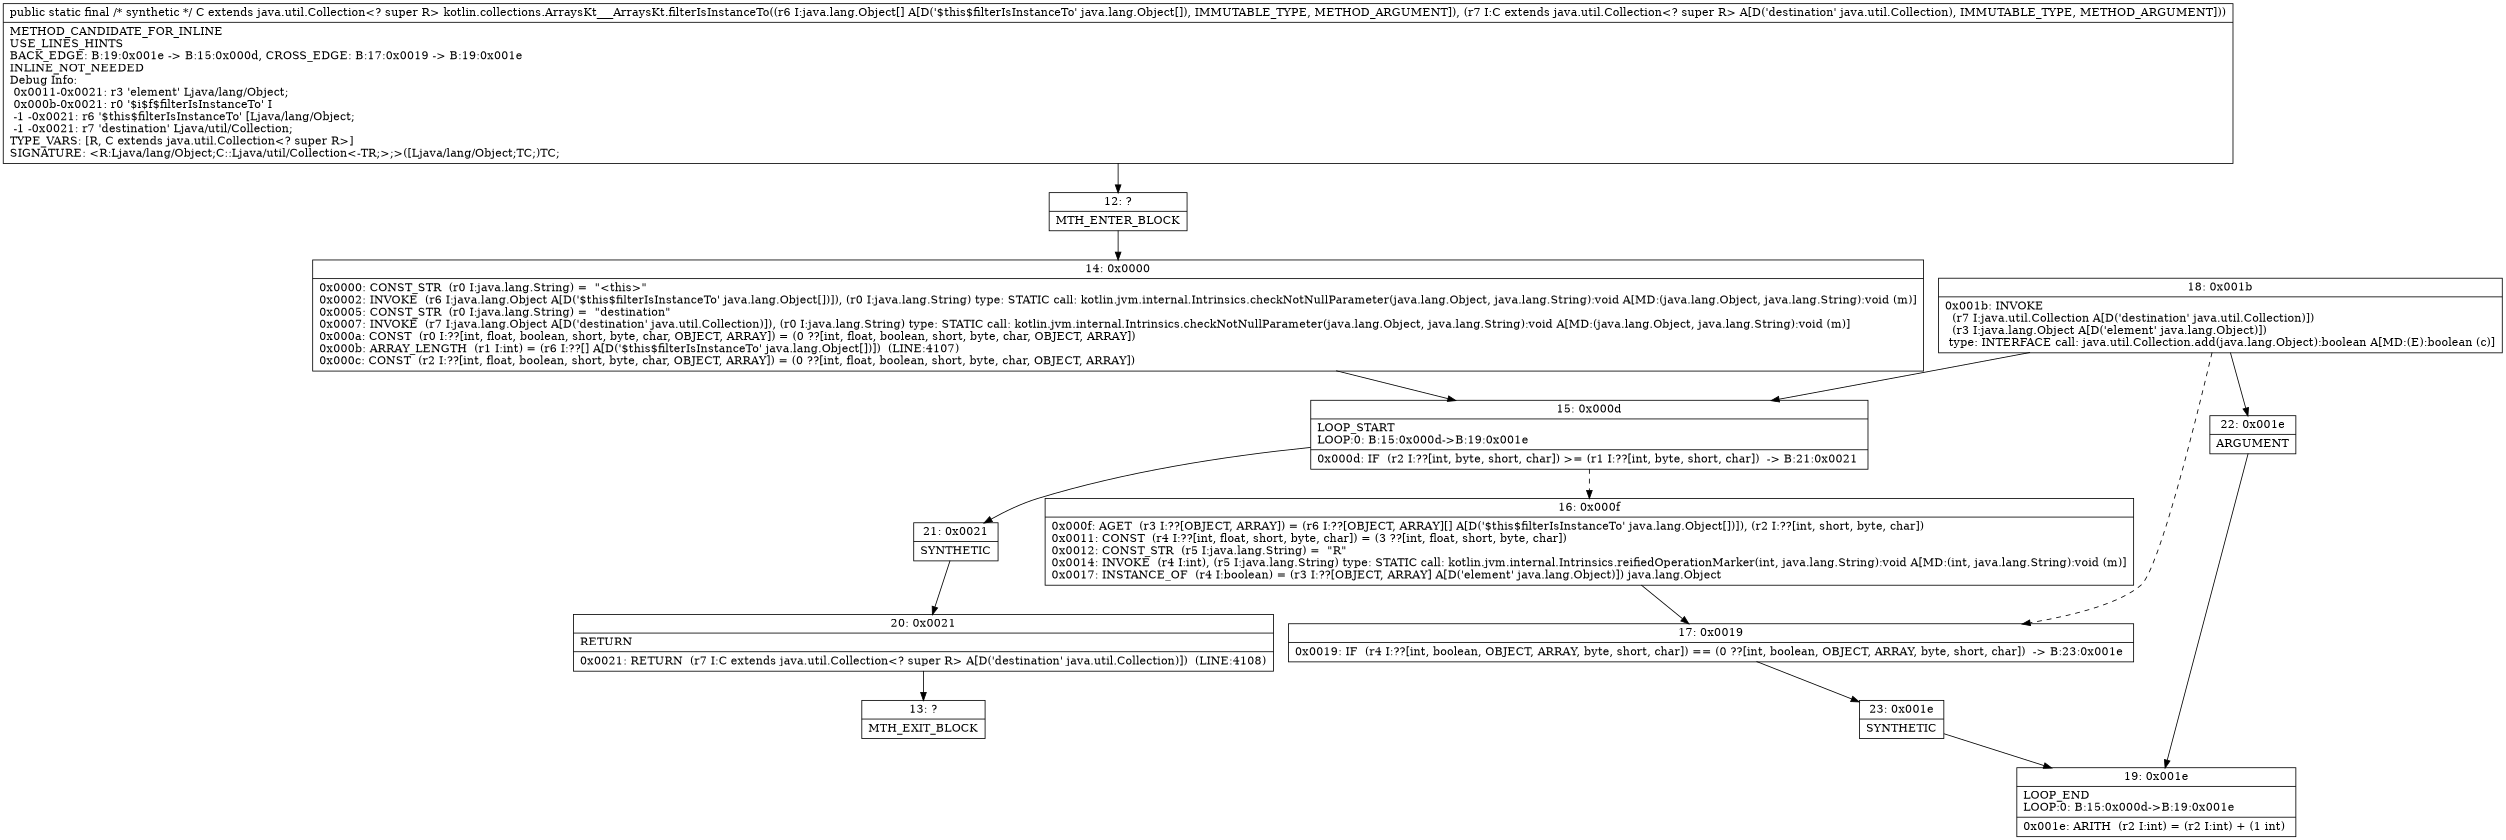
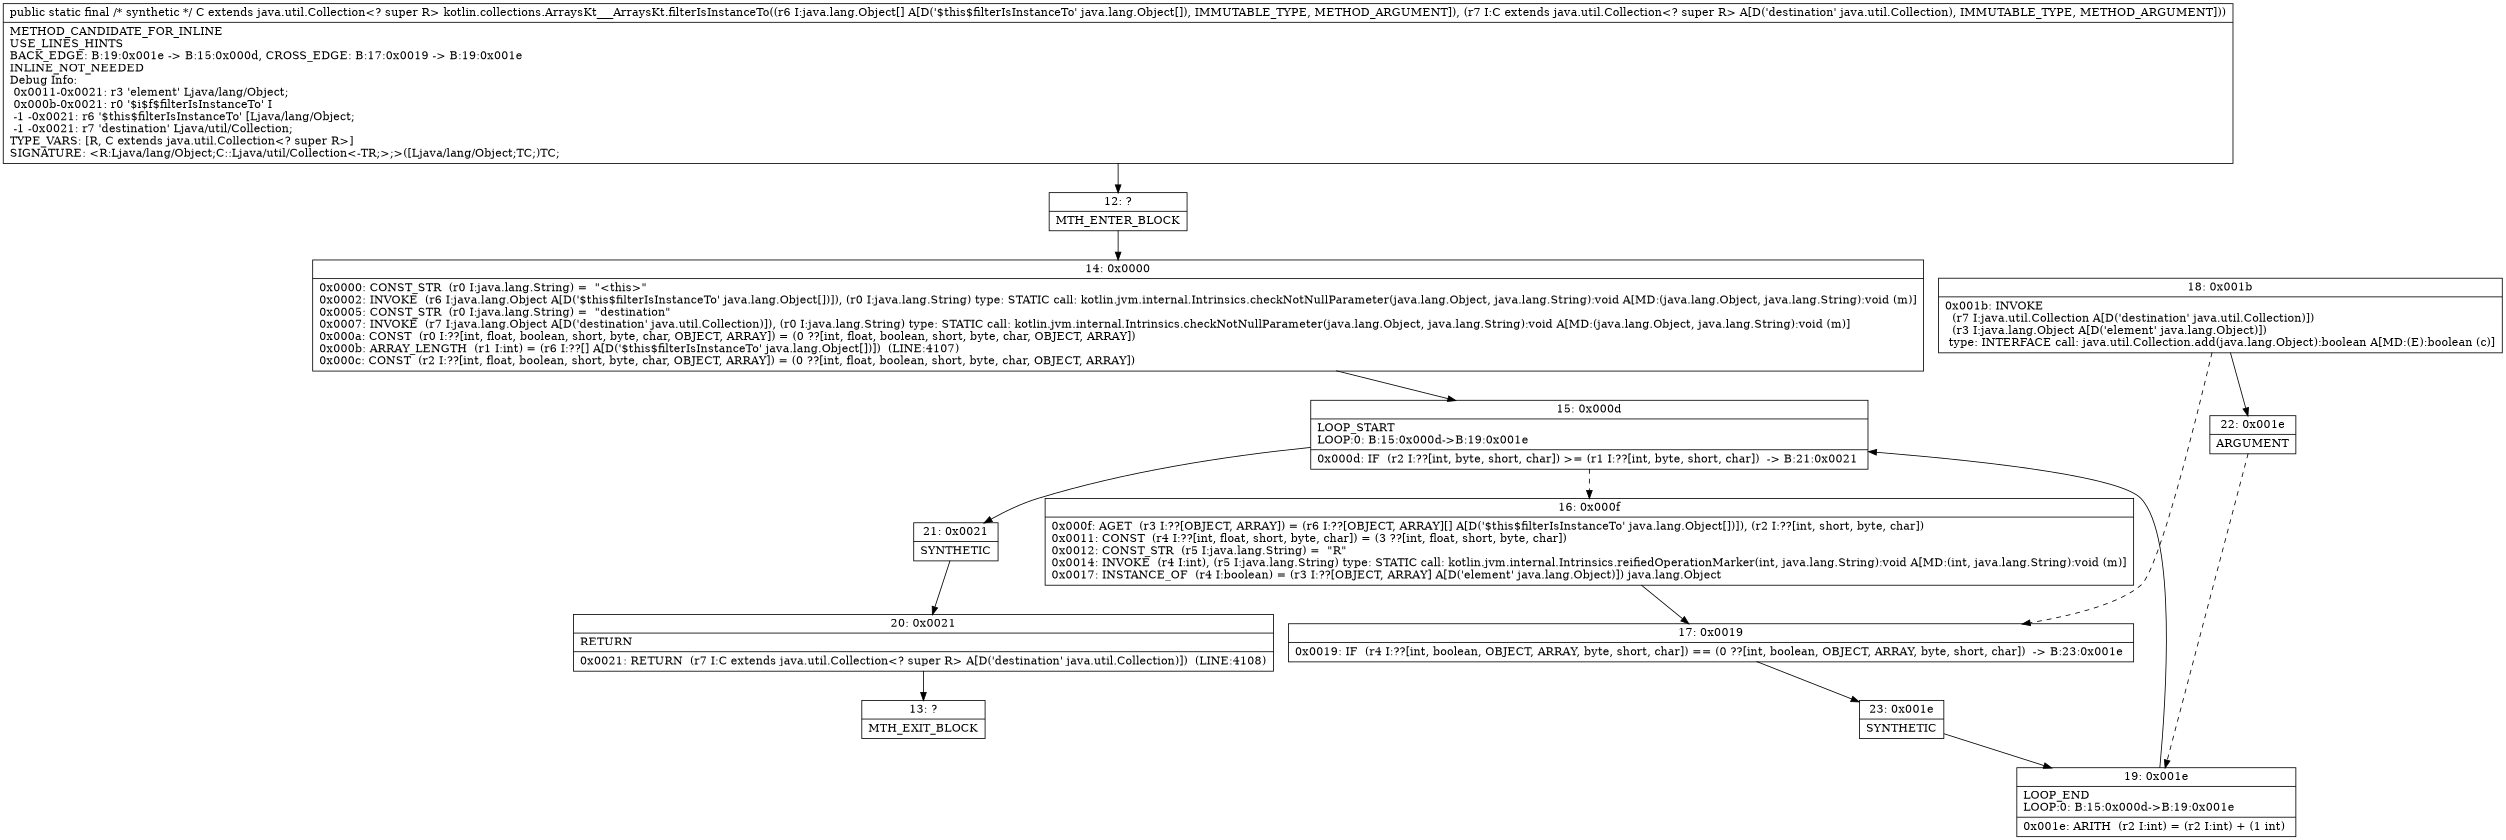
edge "18: 0x001b" -> "15: 0x000d": now "19: 0x001e" -> "15: 0x000d"
edge "22: 0x001e" -> "19: 0x001e": style solid -> dashed
